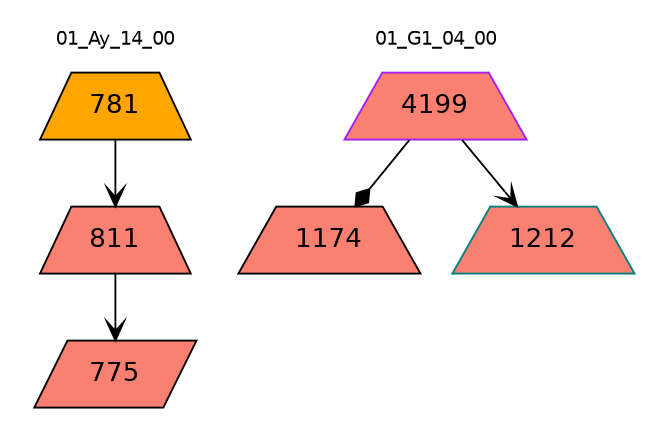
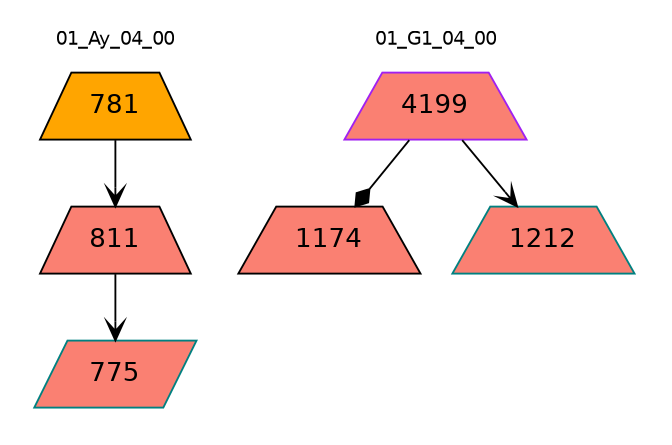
cluster "01_Ay_14_00": label "01_Ay_14_00" -> "01_Ay_04_00"
node "775": color black -> teal
